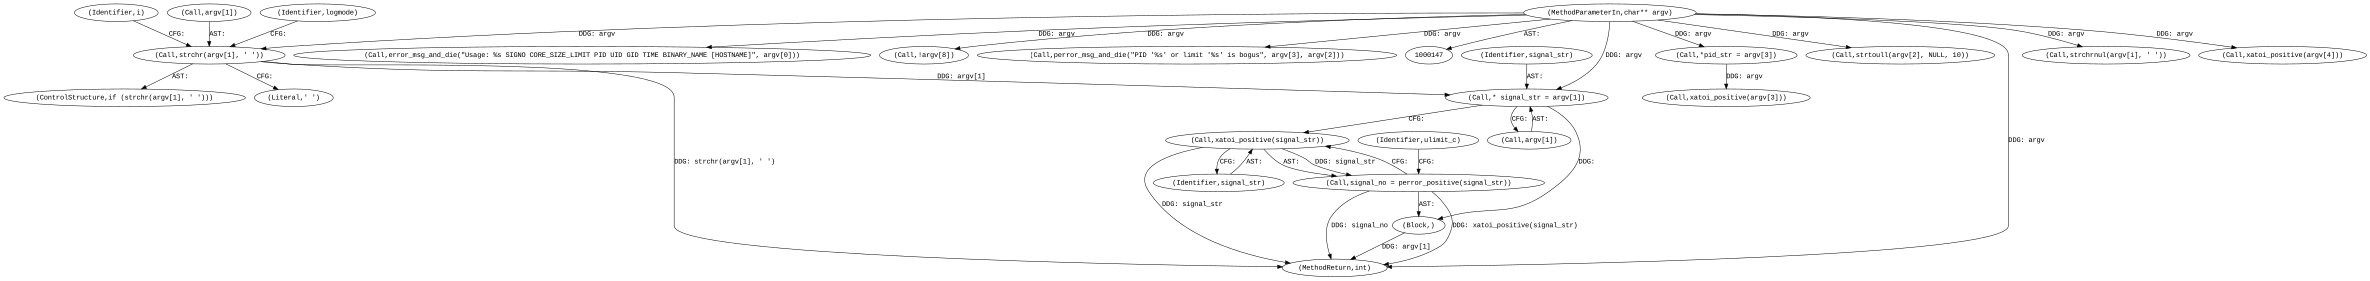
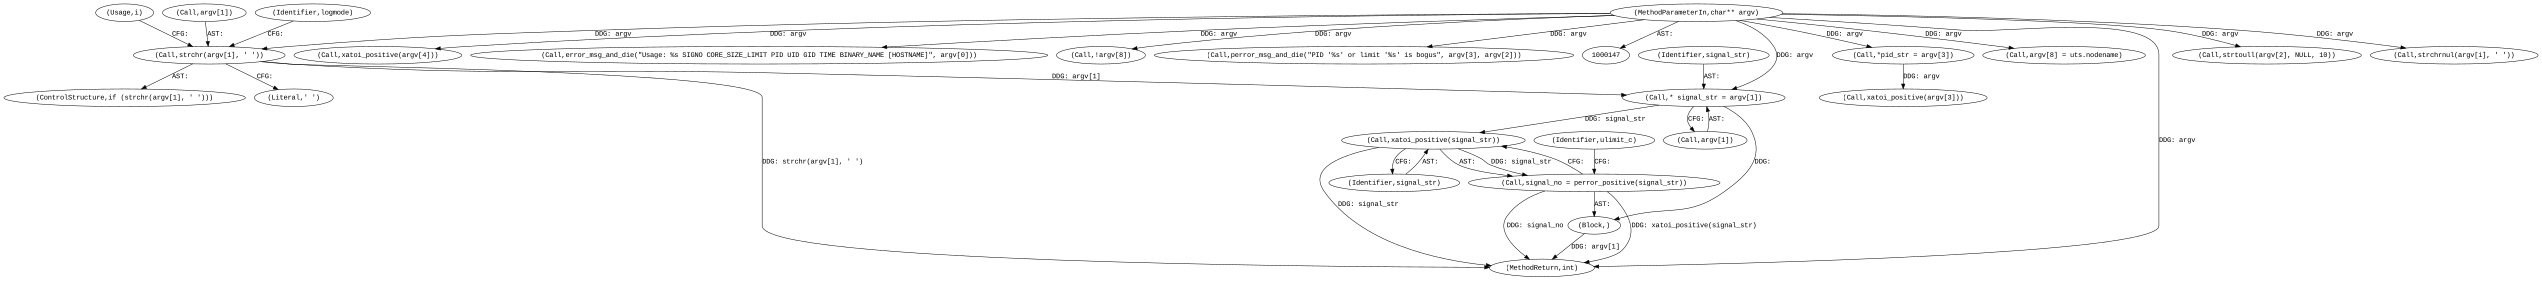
node "(Identifier,i)": label "(Identifier,i)" -> "(Usage,i)"
node "(Call,argv[8] = uts.nodename)": added
edge "(Call,* signal_str = argv[1])" -> "(Call,xatoi_positive(signal_str))": label "CFG: " -> "DDG: signal_str"
